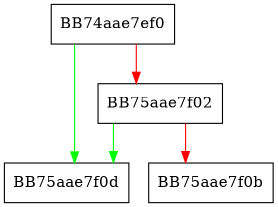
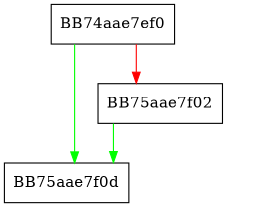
node "BB75aae7f0b": removed
